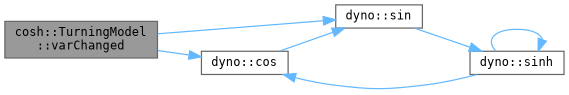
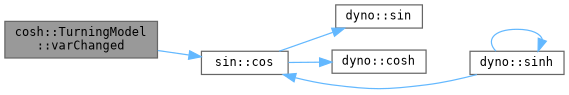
edge "cosh::TurningModel ::varChanged" -> "dyno::sin": removed
edge "dyno::sin" -> "dyno::sinh": removed
node "dyno::cosh": added
node "dyno::cos": label "dyno::cos" -> "sin::cos"
